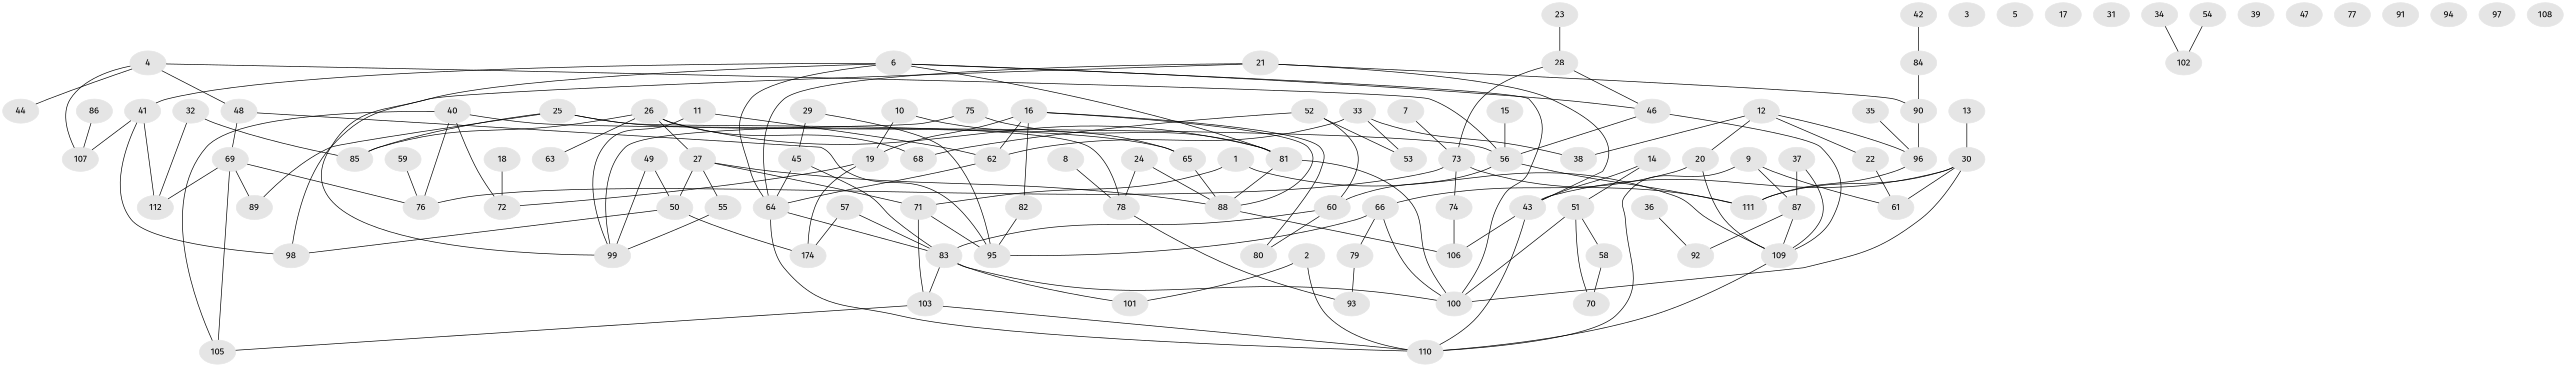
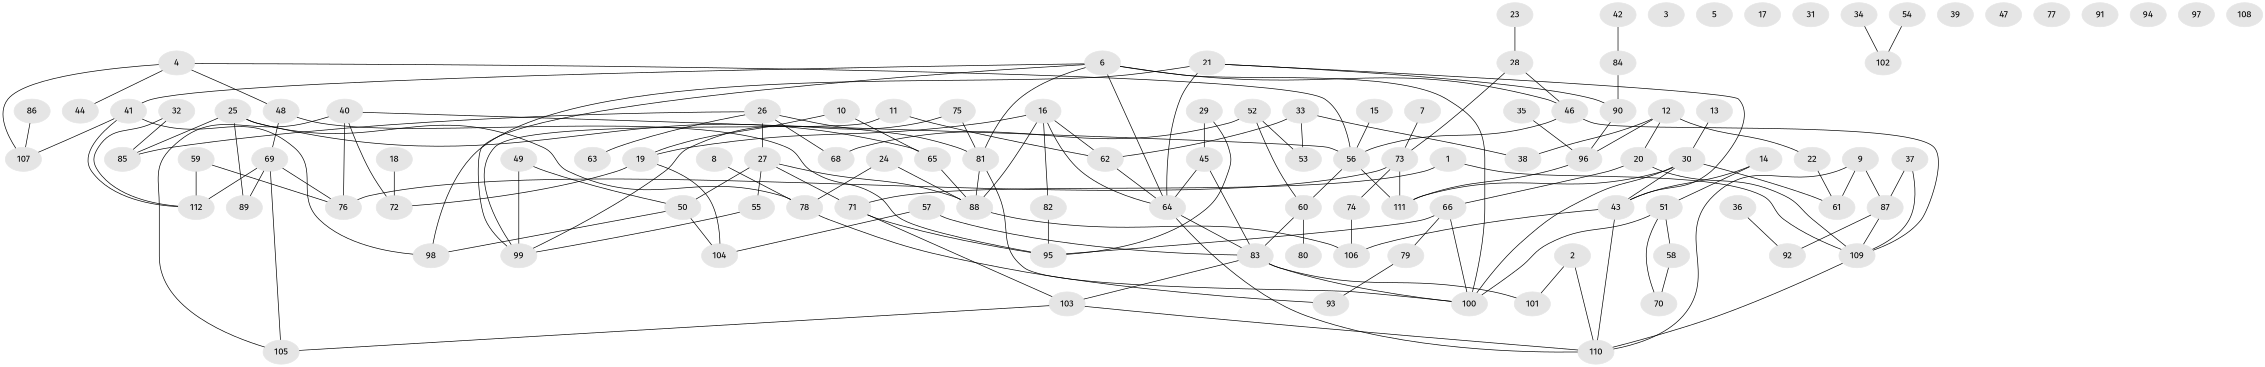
edge "16" -- "80": now "16" -- "64"
edge "59" -- "112": added
node "174": label "174" -> "104"
